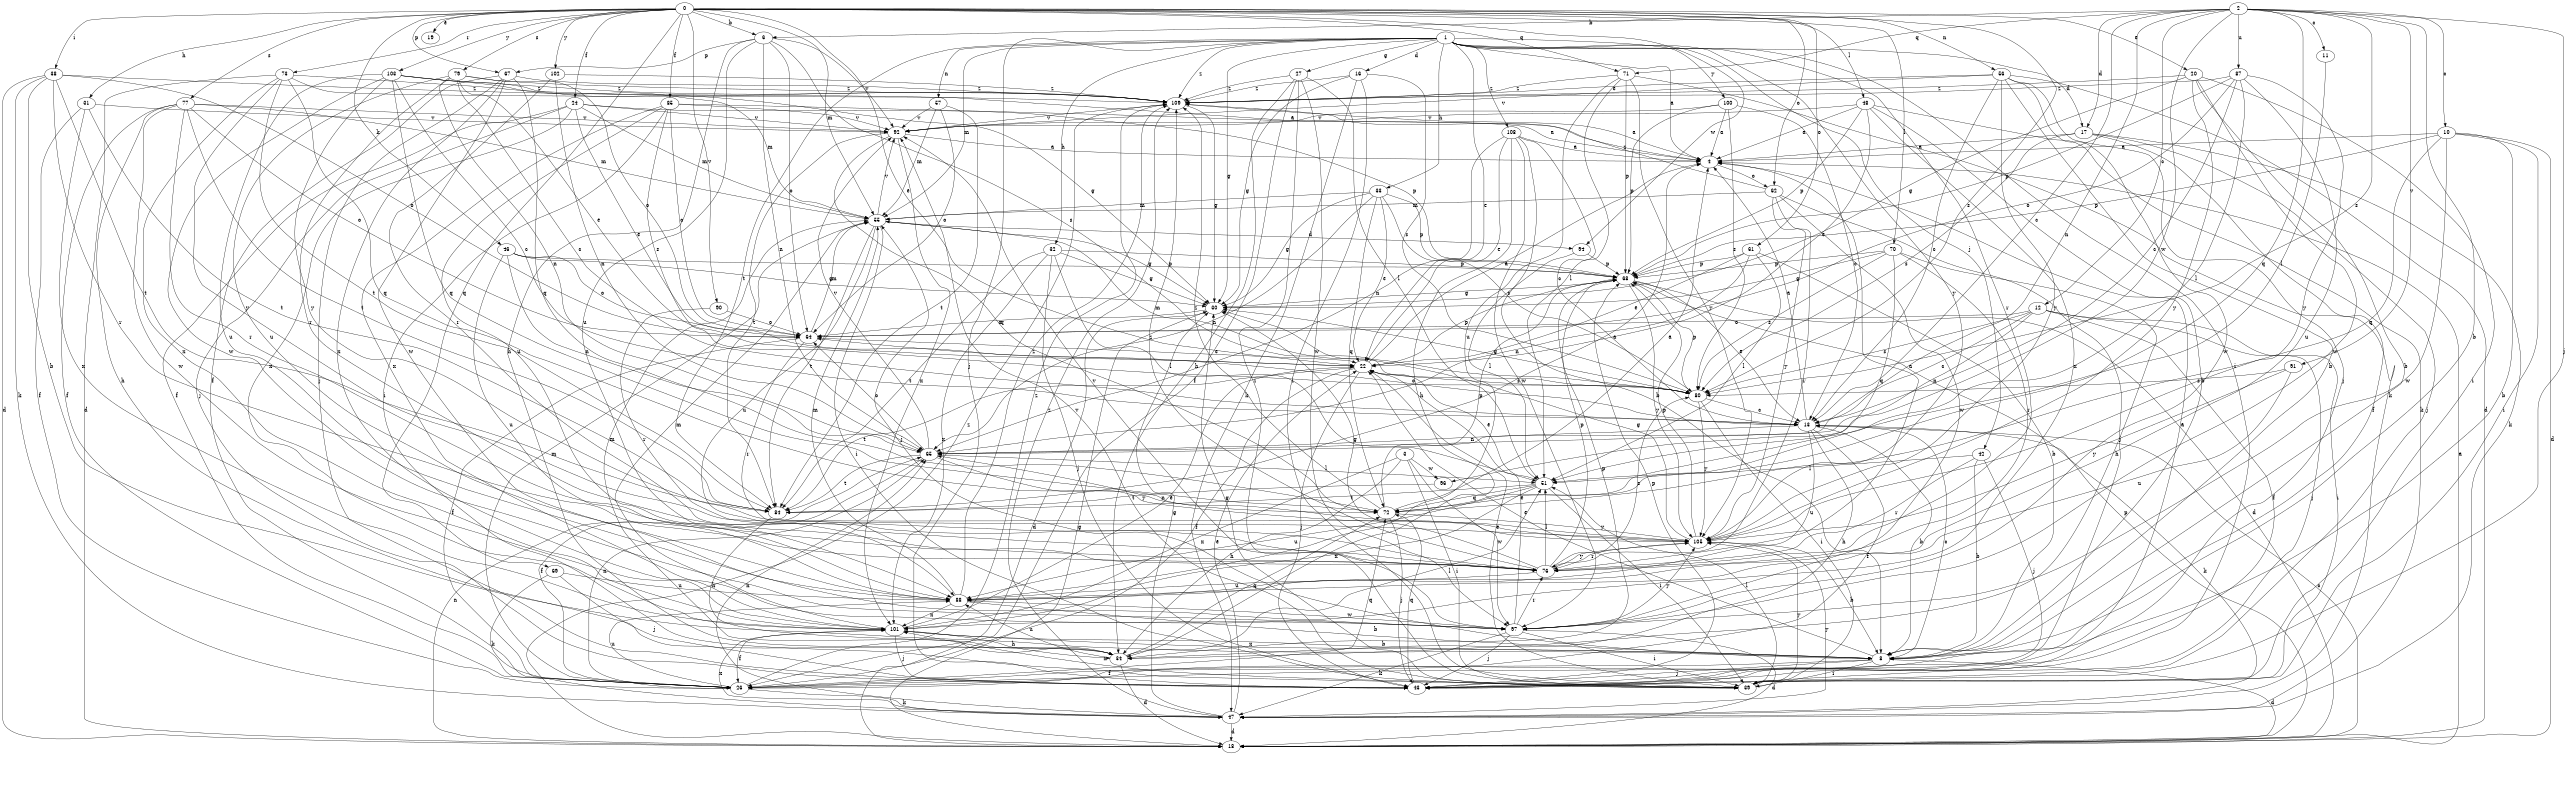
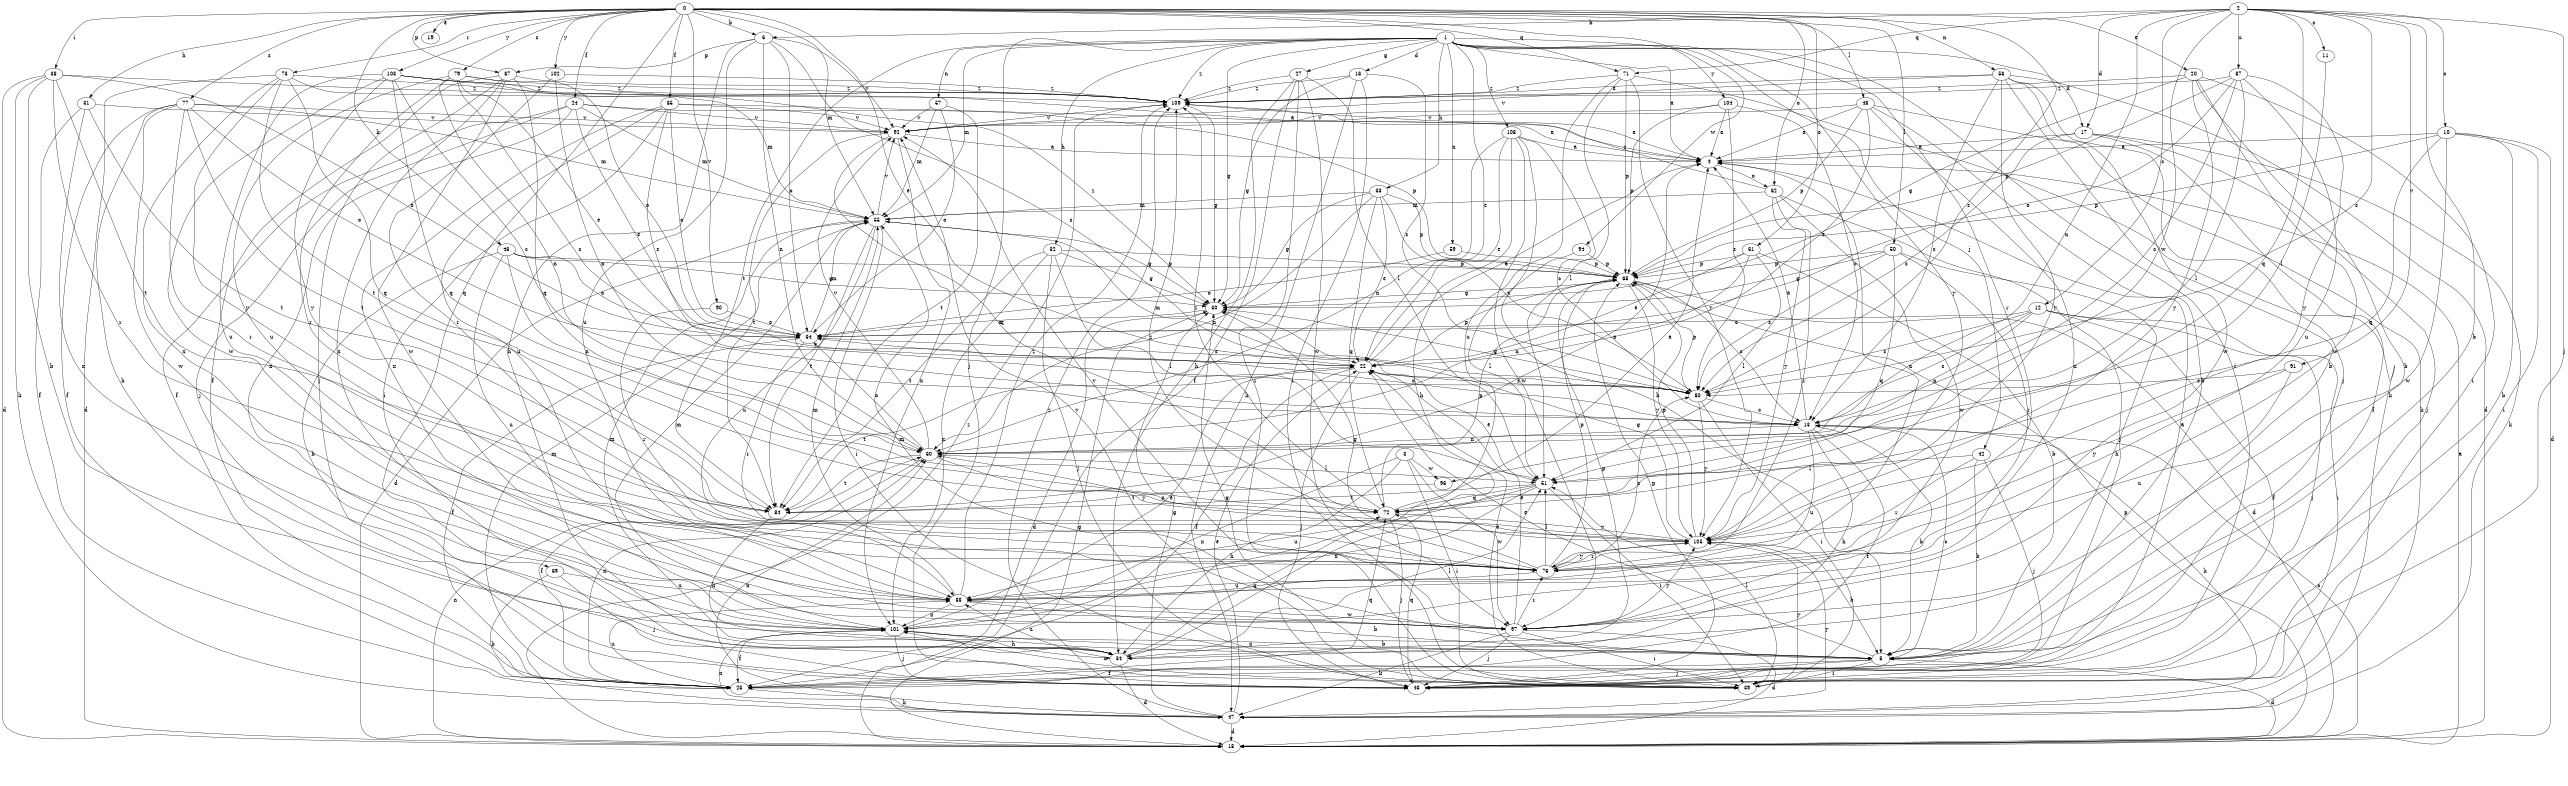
node "100": label "100" -> "104"
edge "103" -> "30": label "g" -> "z"
edge "2" -> "13": removed, label "c"
edge "55" -> "94": now "55" -> "18"
node "59": added
node "70": label "70" -> "50"
edge "68" -> "13": label "e" -> "c"
edge "8" -> "55": label "j" -> "m"
node "65": label "65" -> "60"
edge "26" -> "109": removed, label "z"
edge "46" -> "34": added, label "h"
